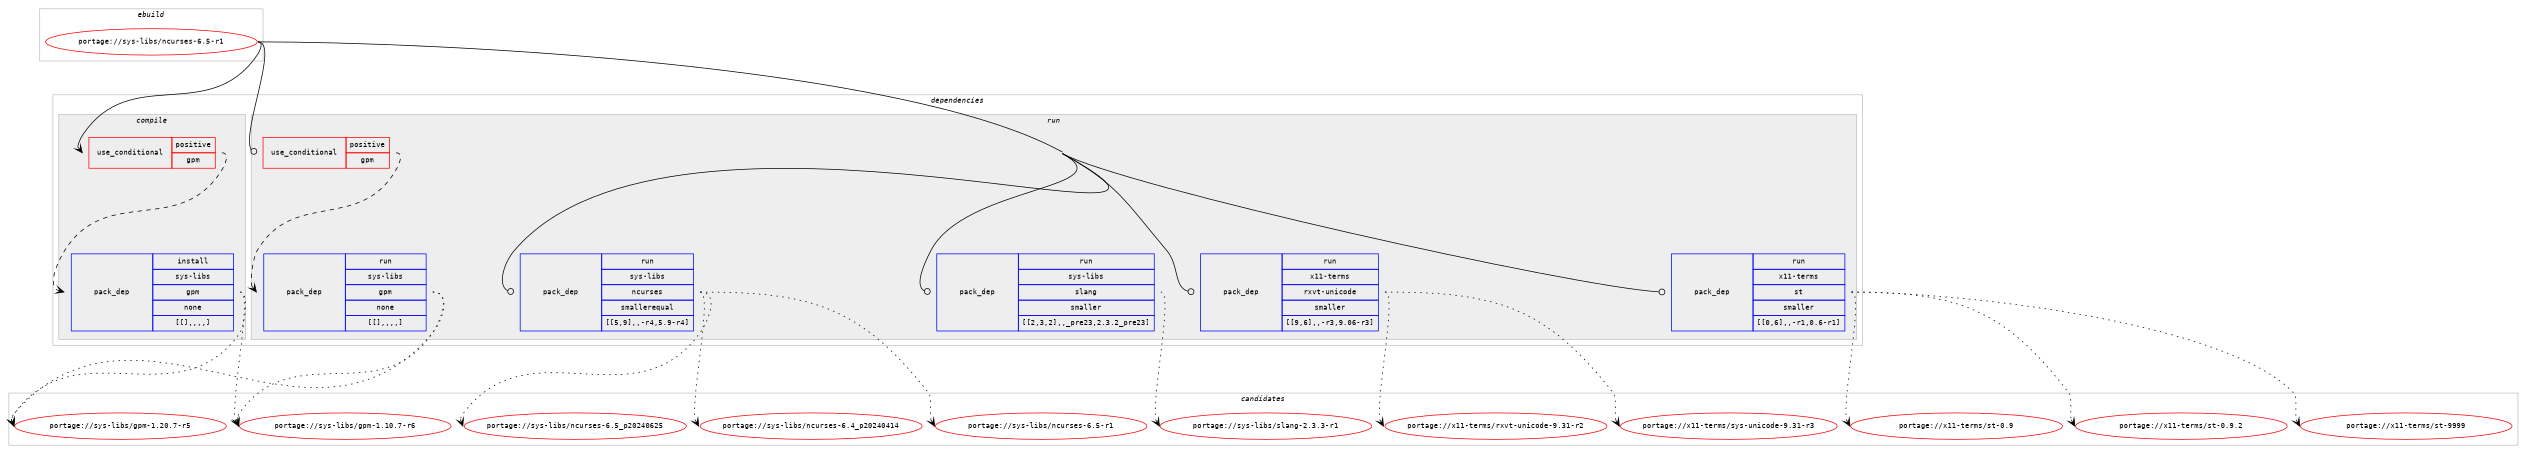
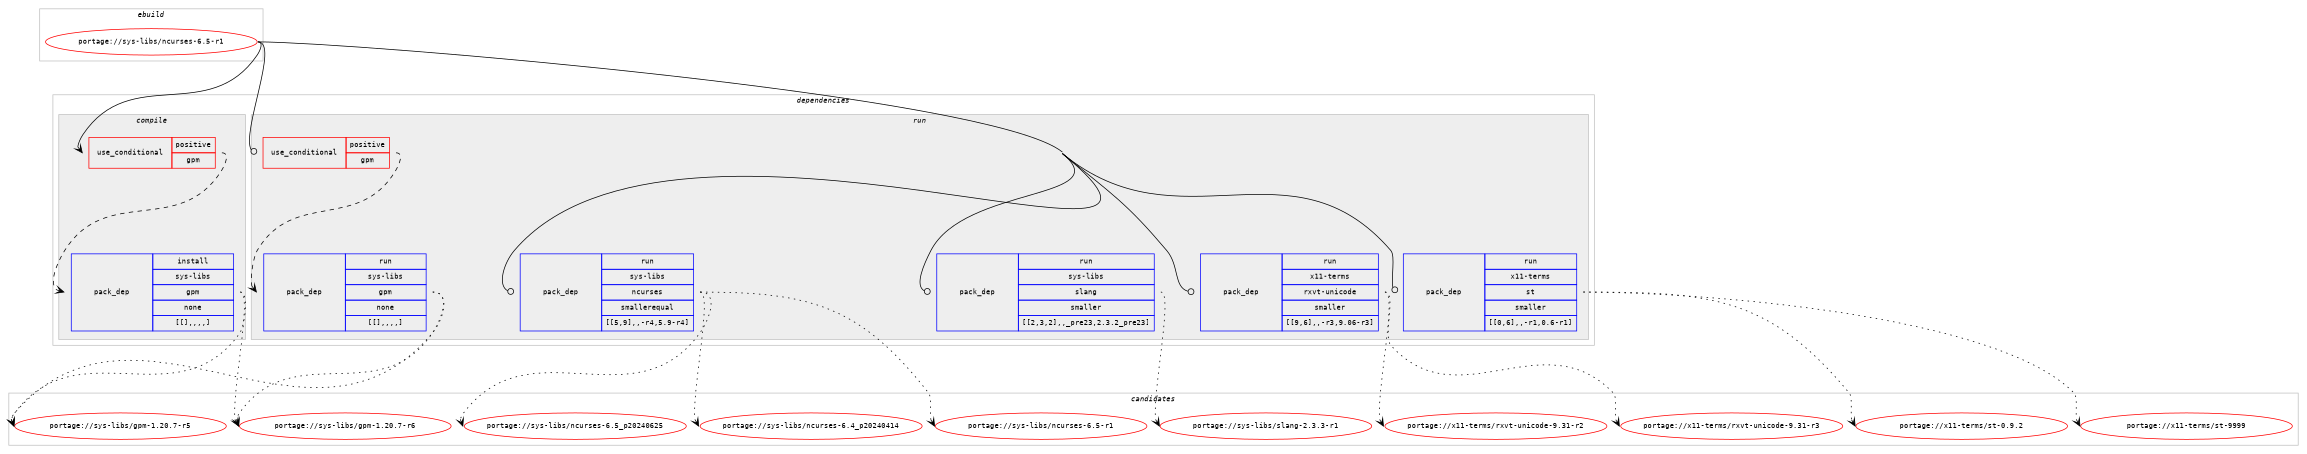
node "portage://sys-libs/gpm-1.10.7-r6": label "portage://sys-libs/gpm-1.10.7-r6" -> "portage://sys-libs/gpm-1.20.7-r6"
node "portage://x11-terms/sys-unicode-9.31-r3": label "portage://x11-terms/sys-unicode-9.31-r3" -> "portage://x11-terms/rxvt-unicode-9.31-r3"
node "portage://x11-terms/st-0.9": removed
